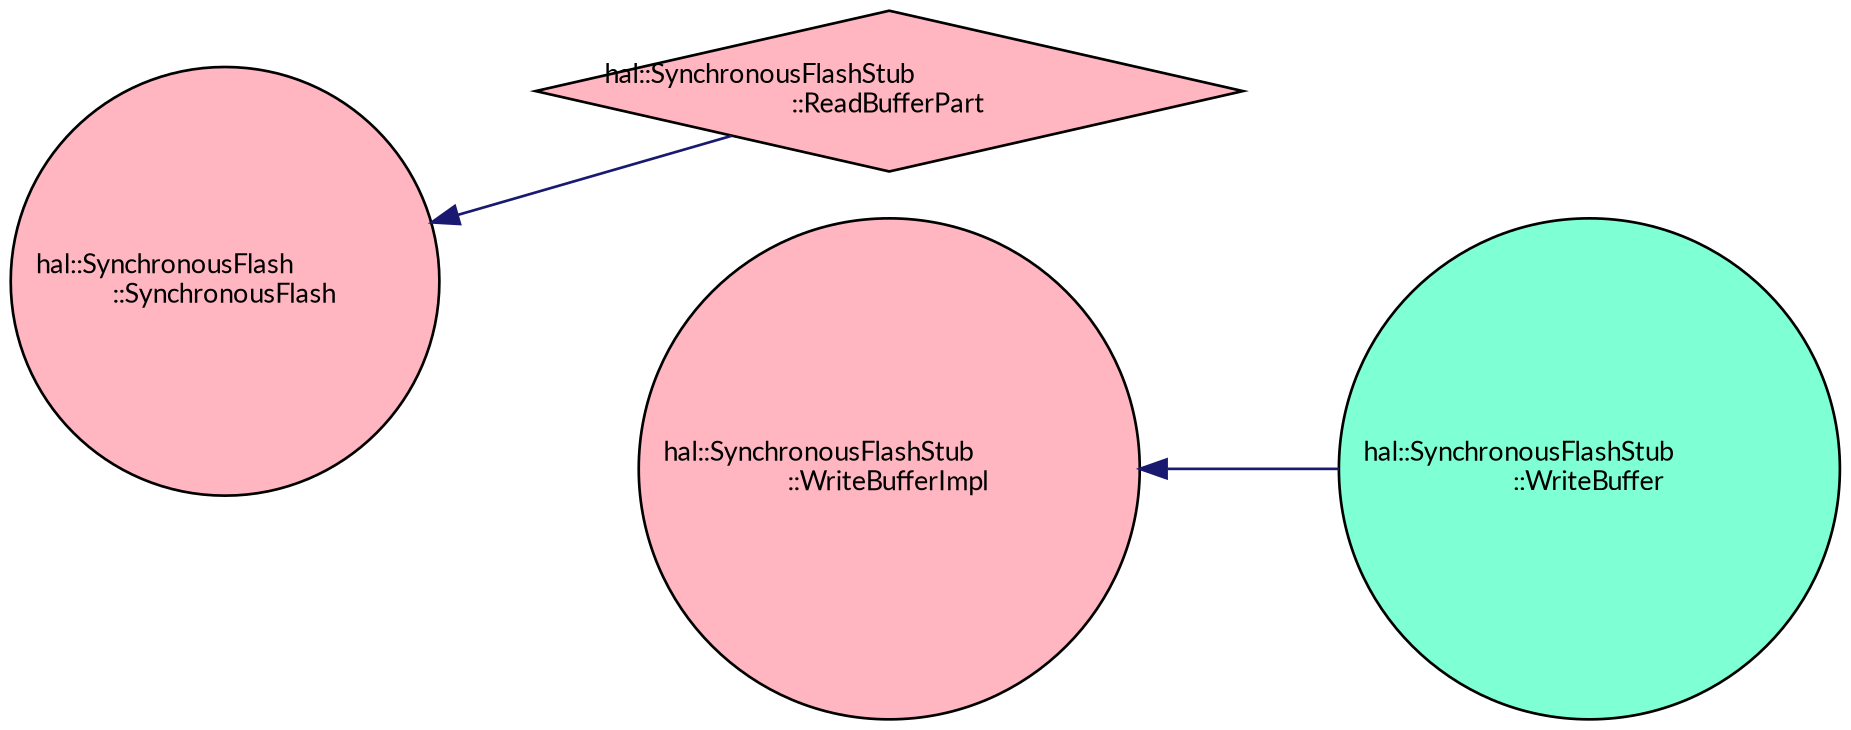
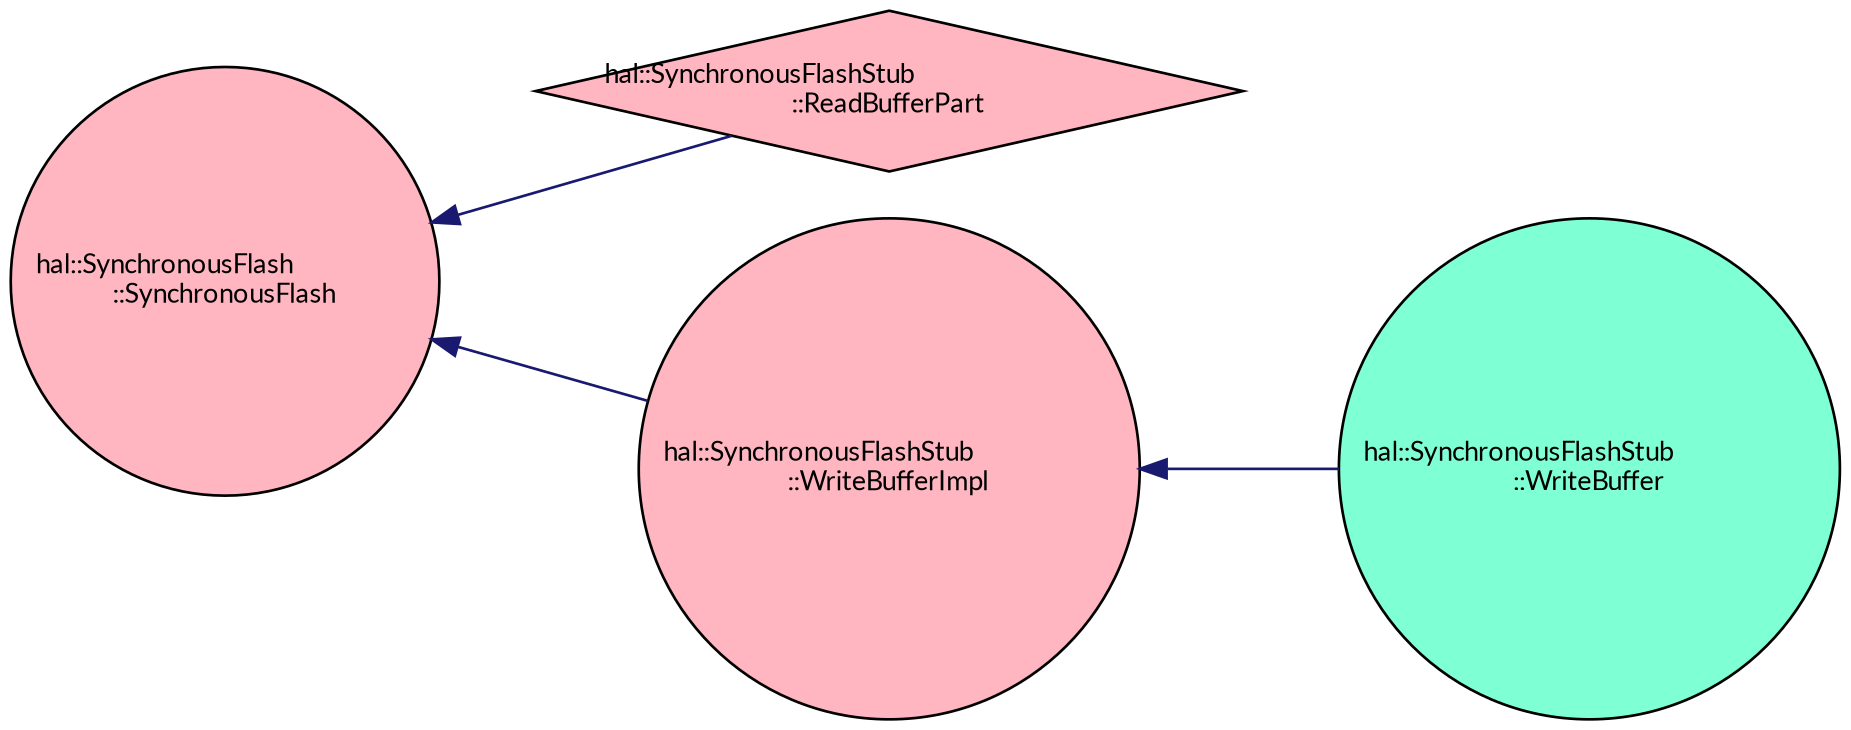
edge "hal::SynchronousFlashStub ::WriteBufferImpl" -> "hal::SynchronousFlash ::SynchronousFlash": added
